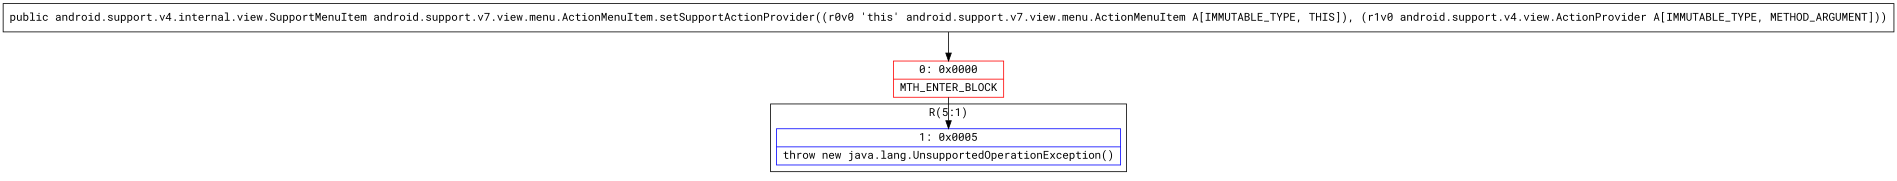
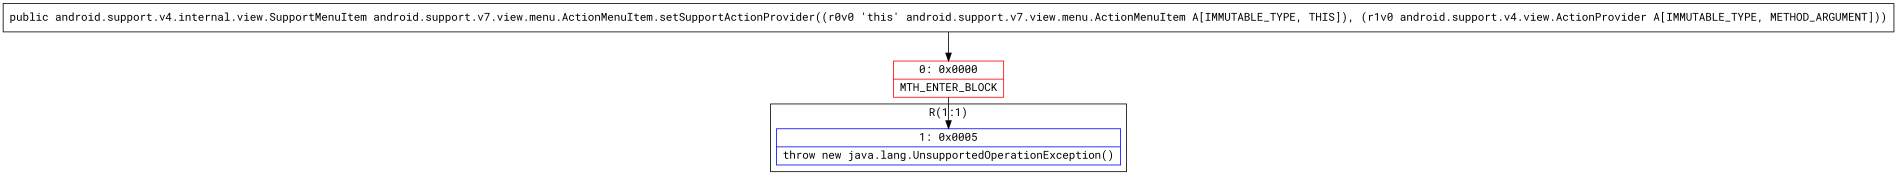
cluster "R(5:1)": label "R(5:1)" -> "R(1:1)"
